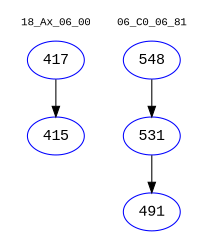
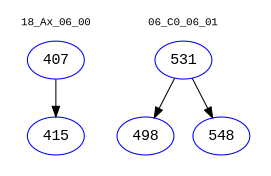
cluster "06_C0_06_81": label "06_C0_06_81" -> "06_C0_06_01"
node "417": label "417" -> "407"
edge "548" -> "531": reversed
node "491": label "491" -> "498"
